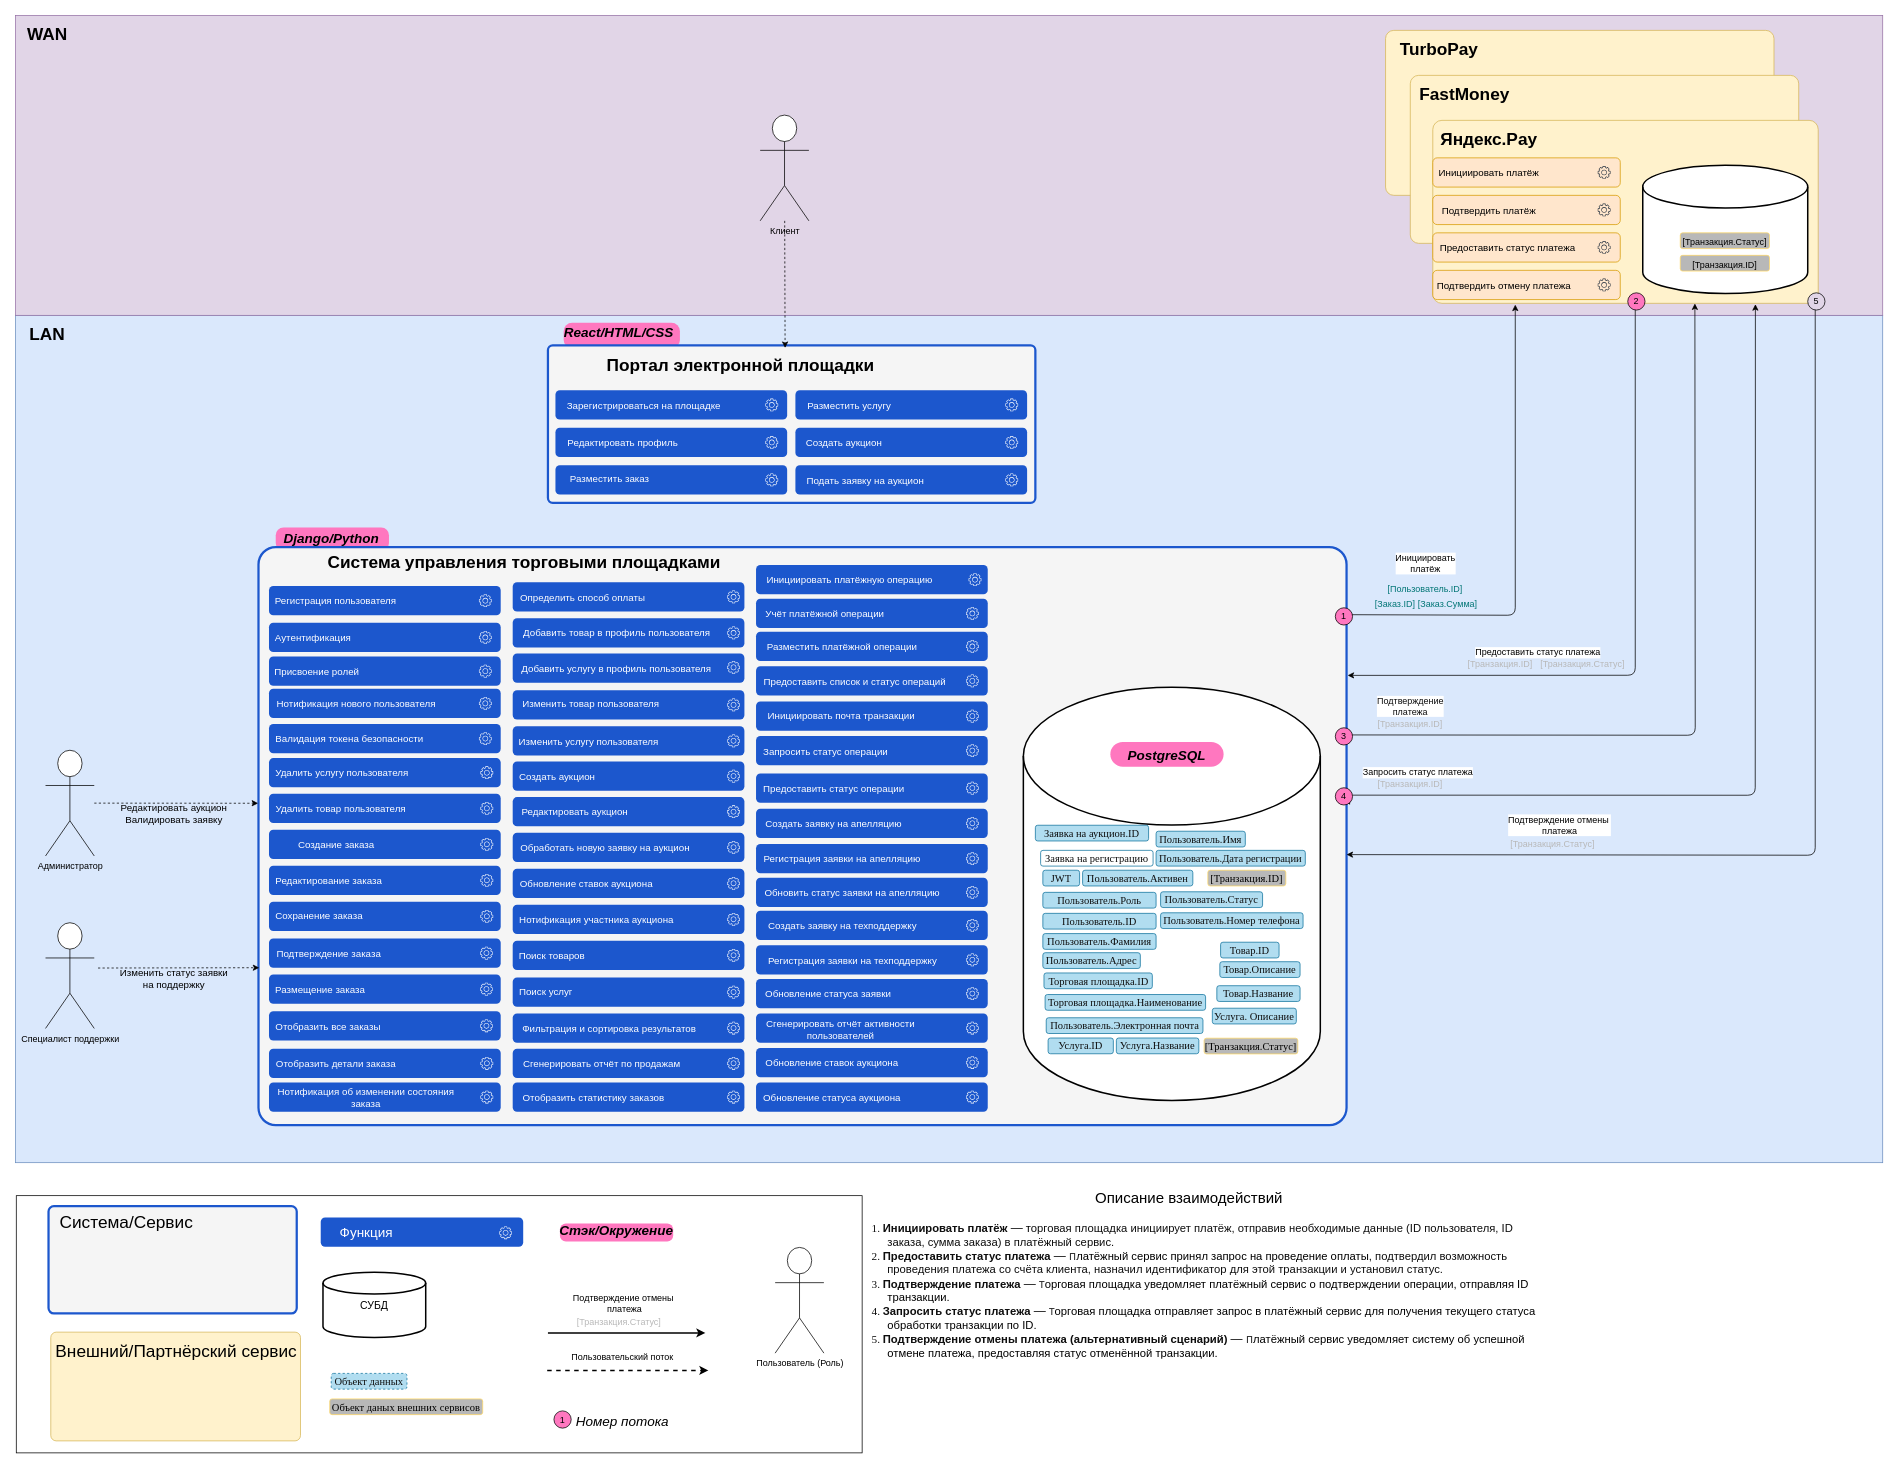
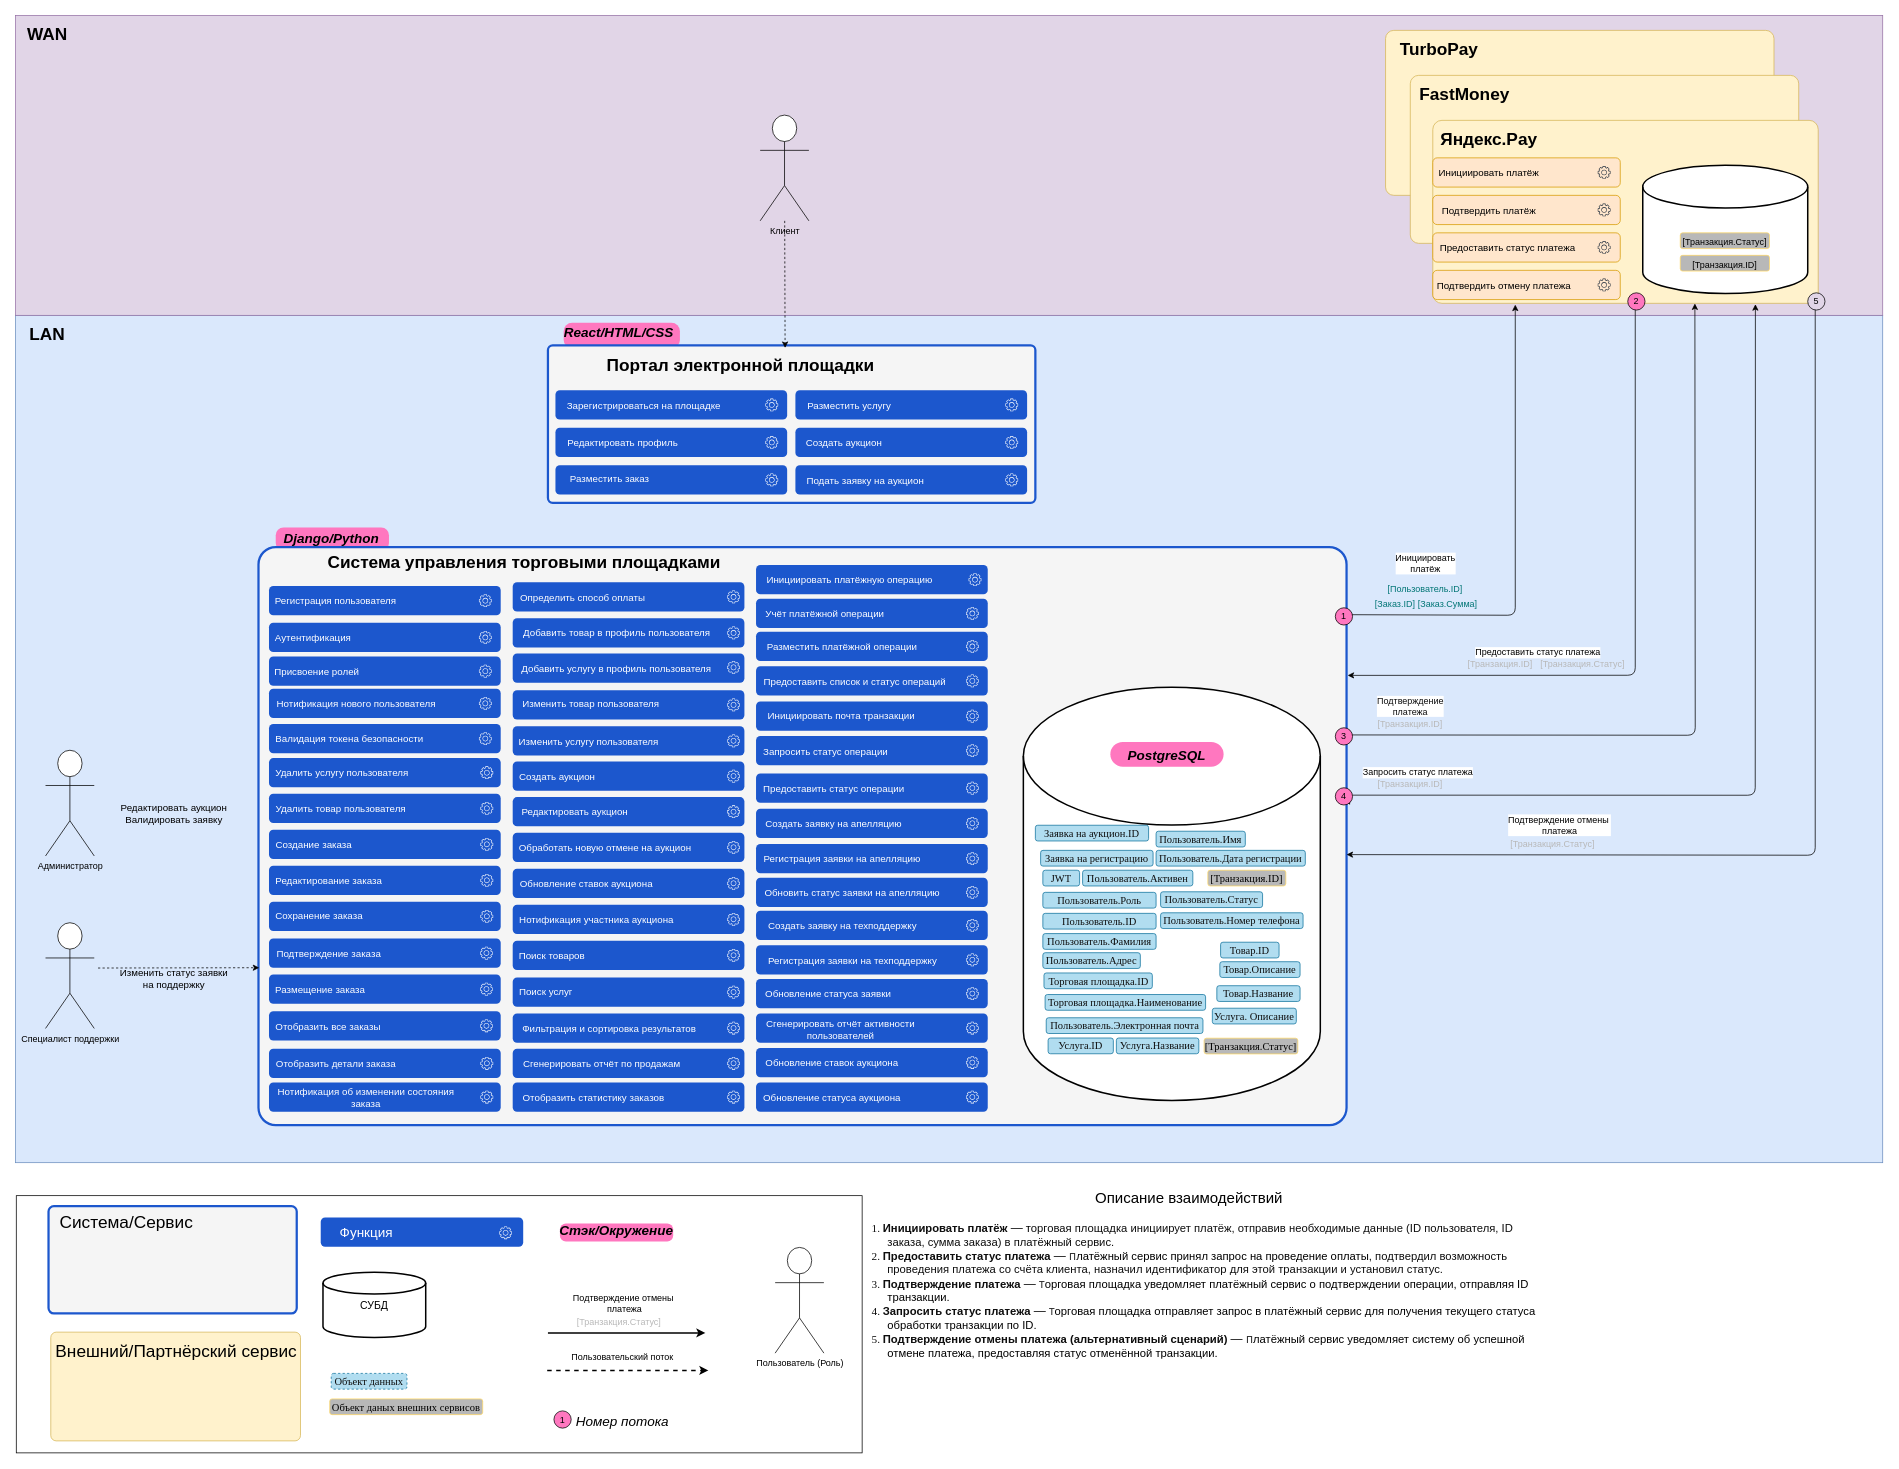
edge "Администратор" -> "Редактировать аукцион Валидировать заявку": removed
node "Создание заказа": moved (336, 845) -> (314, 845)
node "Обработать новую заявку на аукцион": label "Обработать новую заявку на аукцион" -> "Обработать новую отмене на аукцион"
node "Заявка на регистрацию": fillcolor #ffffff -> #b1ddf0
